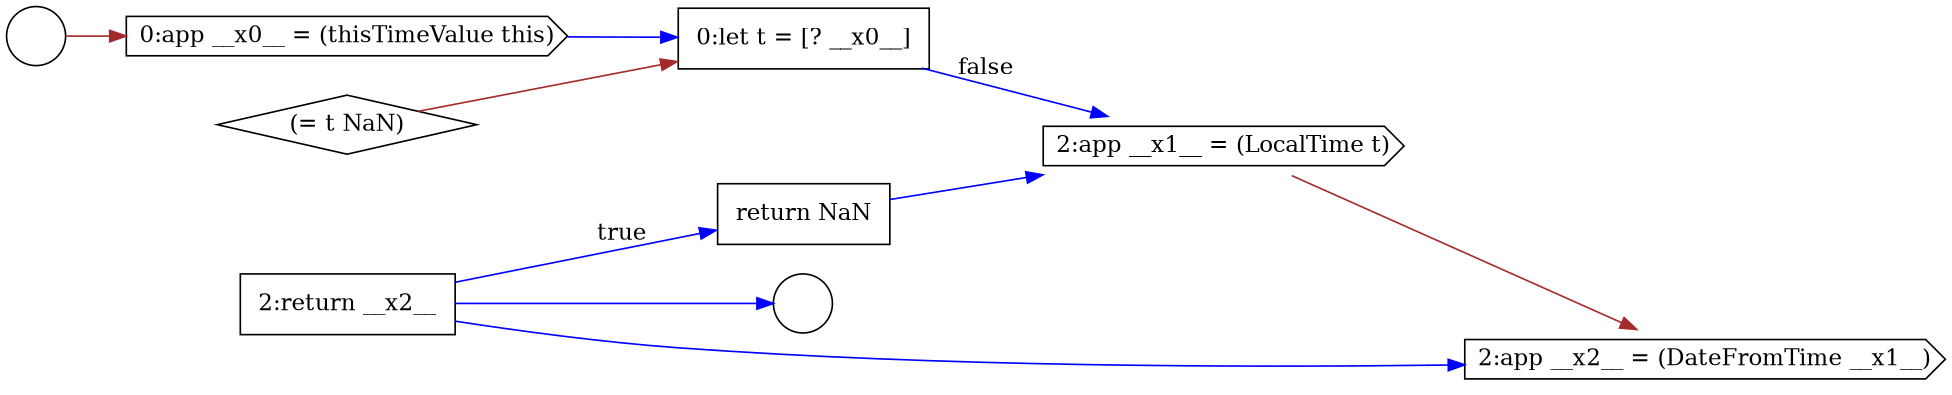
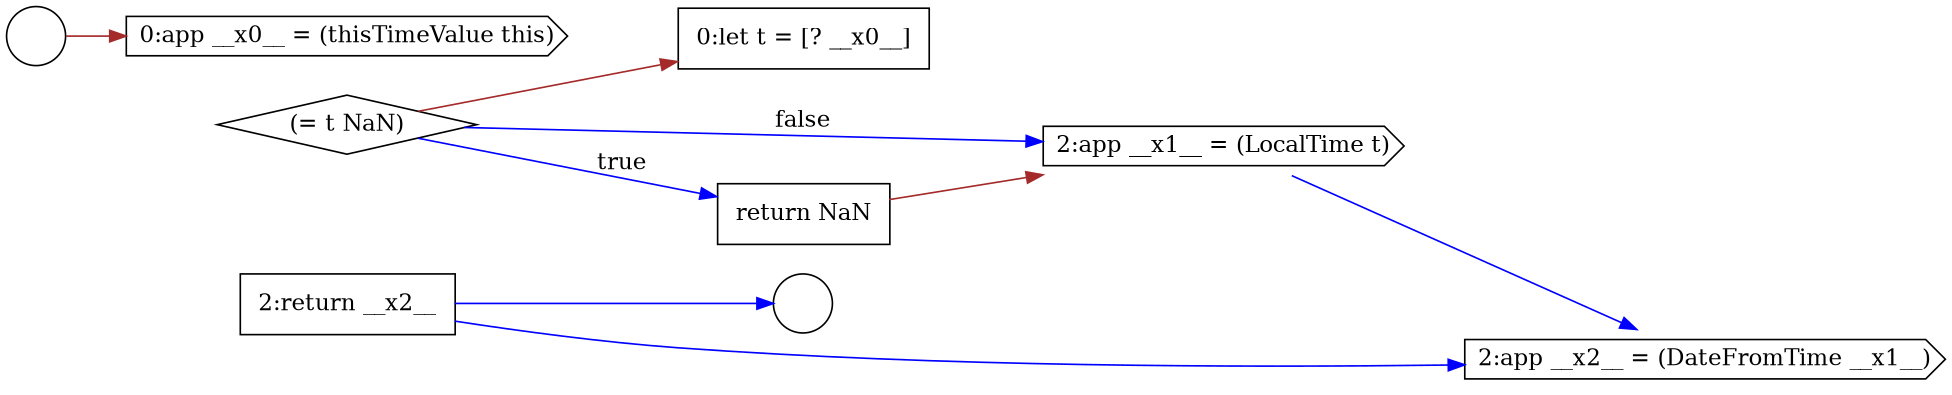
edge "0:app __x0__ = (thisTimeValue this)" -> "0:let t = [? __x0__]": removed
edge "0:let t = [? __x0__]" -> "2:app __x1__ = (LocalTime t)": now "(= t NaN)" -> "2:app __x1__ = (LocalTime t)"
edge "return NaN" -> "2:app __x1__ = (LocalTime t)": color blue -> brown
edge "2:app __x1__ = (LocalTime t)" -> "2:app __x2__ = (DateFromTime __x1__)": color brown -> blue
edge "2:return __x2__" -> "return NaN": now "(= t NaN)" -> "return NaN"
